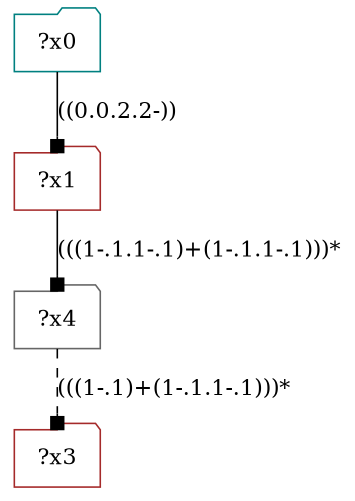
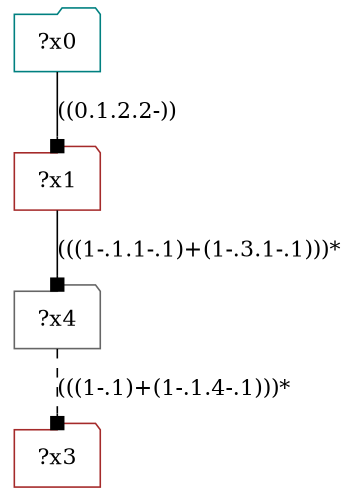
edge "?x0" -> "?x1": label "((0.0.2.2-))" -> "((0.1.2.2-))"
edge "?x1" -> "?x4": label "(((1-.1.1-.1)+(1-.1.1-.1)))*" -> "(((1-.1.1-.1)+(1-.3.1-.1)))*"
edge "?x4" -> "?x3": label "(((1-.1)+(1-.1.1-.1)))*" -> "(((1-.1)+(1-.1.4-.1)))*"
